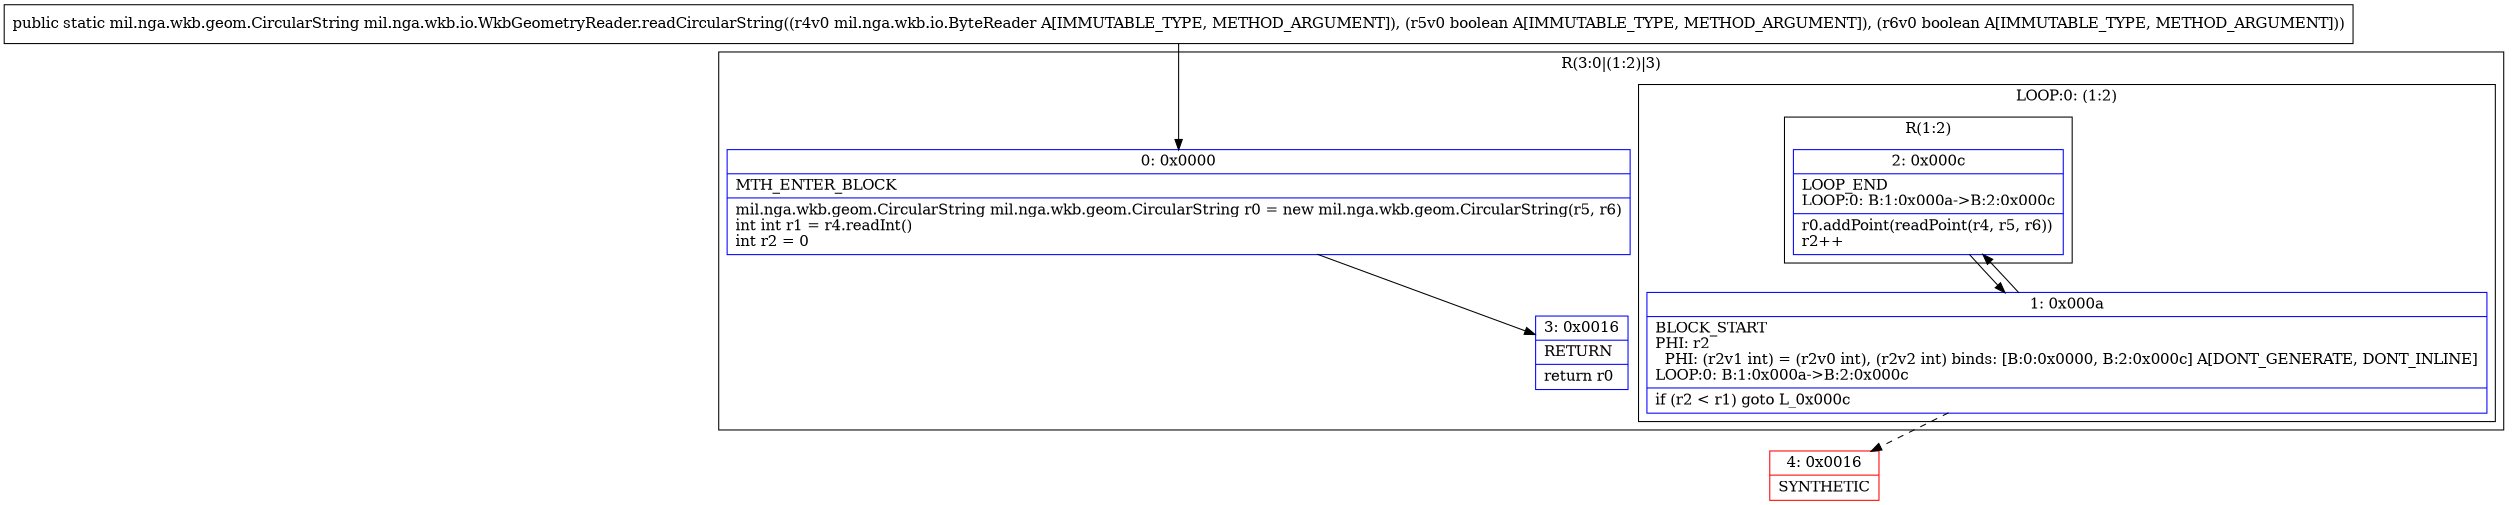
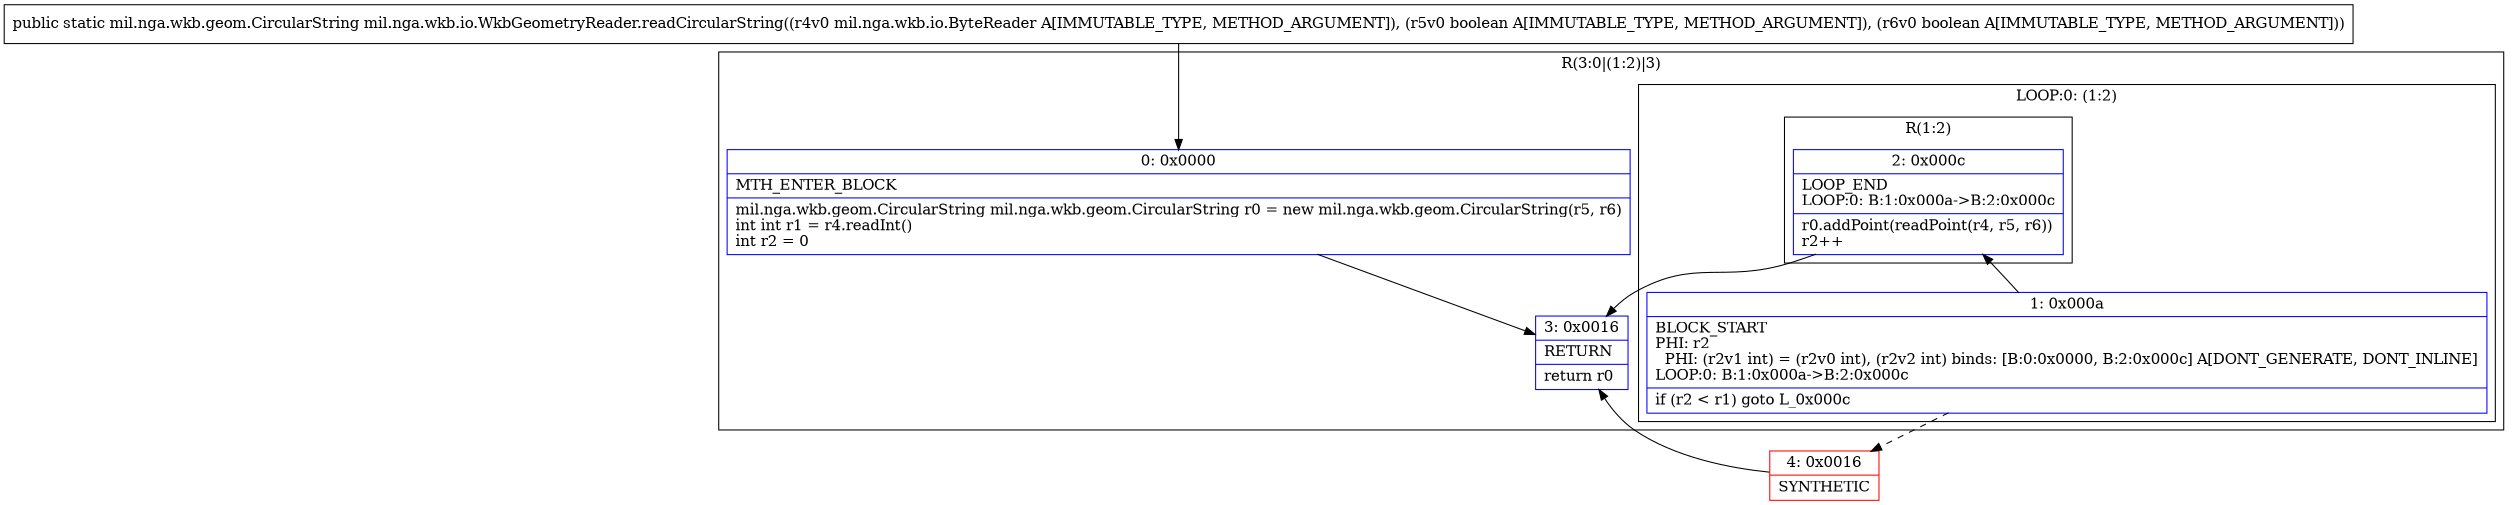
edge "2: 0x000c" -> "1: 0x000a": now "2: 0x000c" -> "3: 0x0016"
edge "4: 0x0016" -> "3: 0x0016": added
